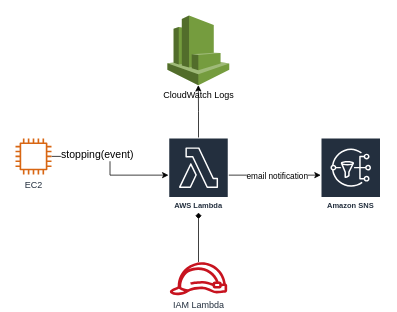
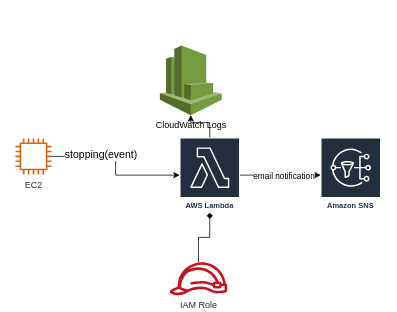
node "CloudWatch Logs": moved (198, 50) -> (191, 80)
node "AWS Lambda": moved (198, 175) -> (210, 175)
node "IAM Lambda": label "IAM Lambda" -> "IAM Role"
